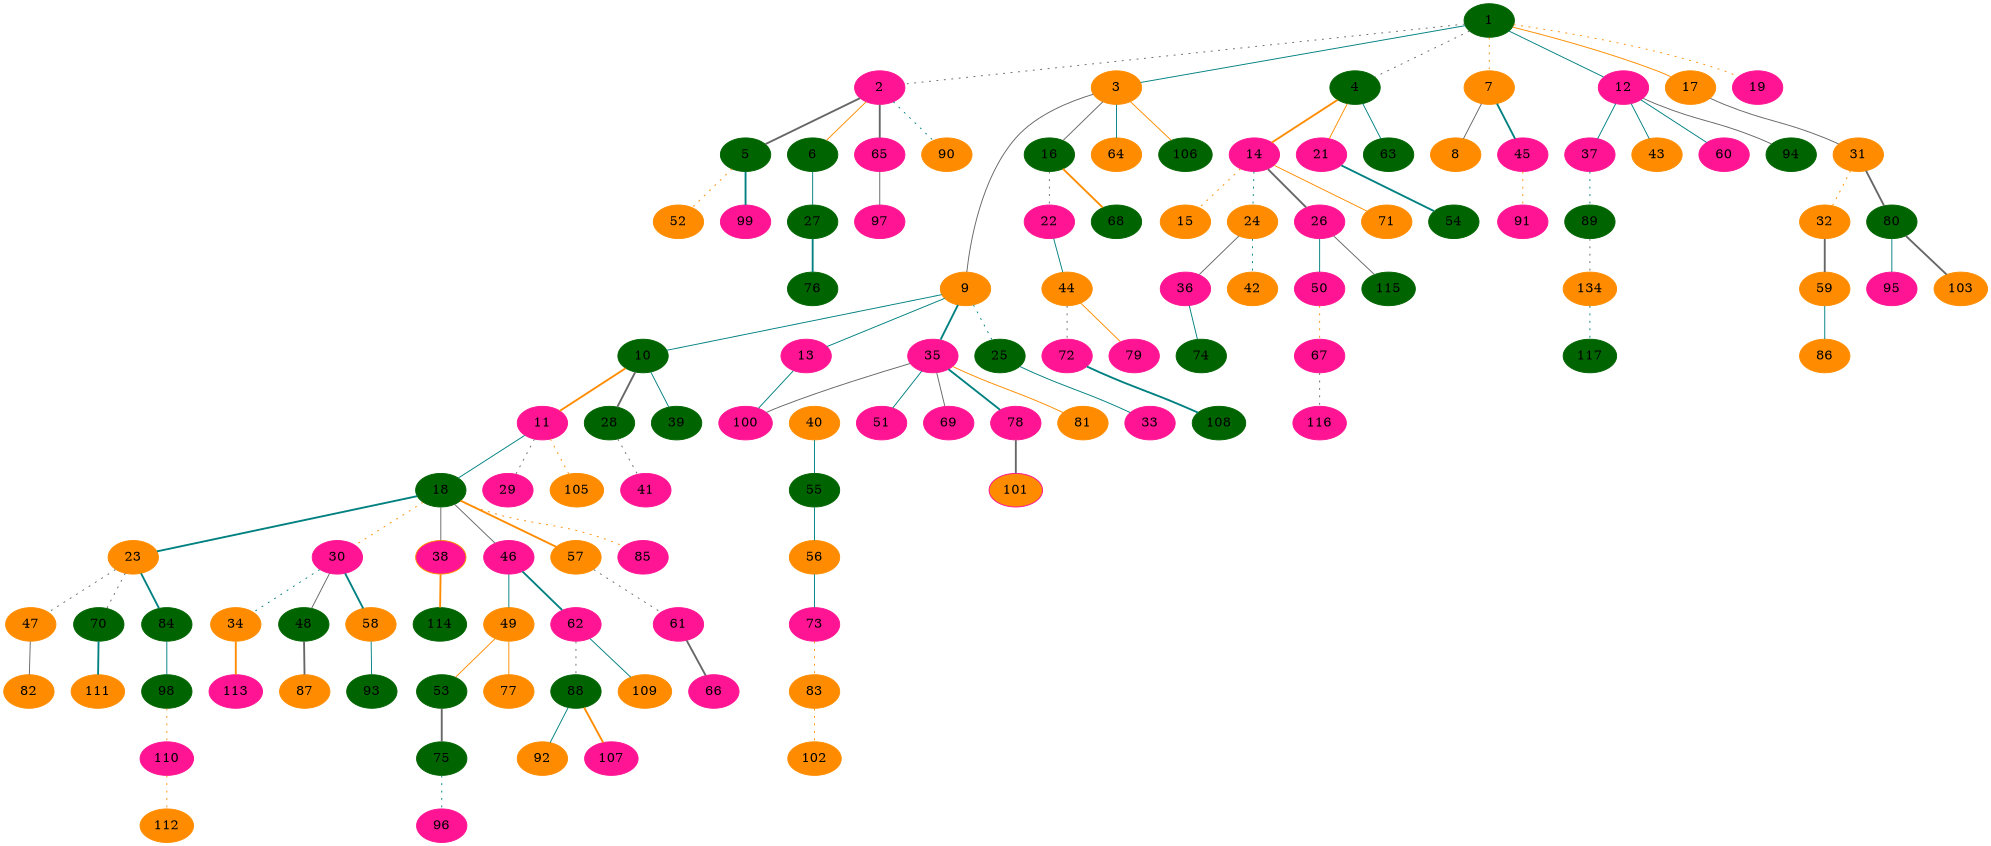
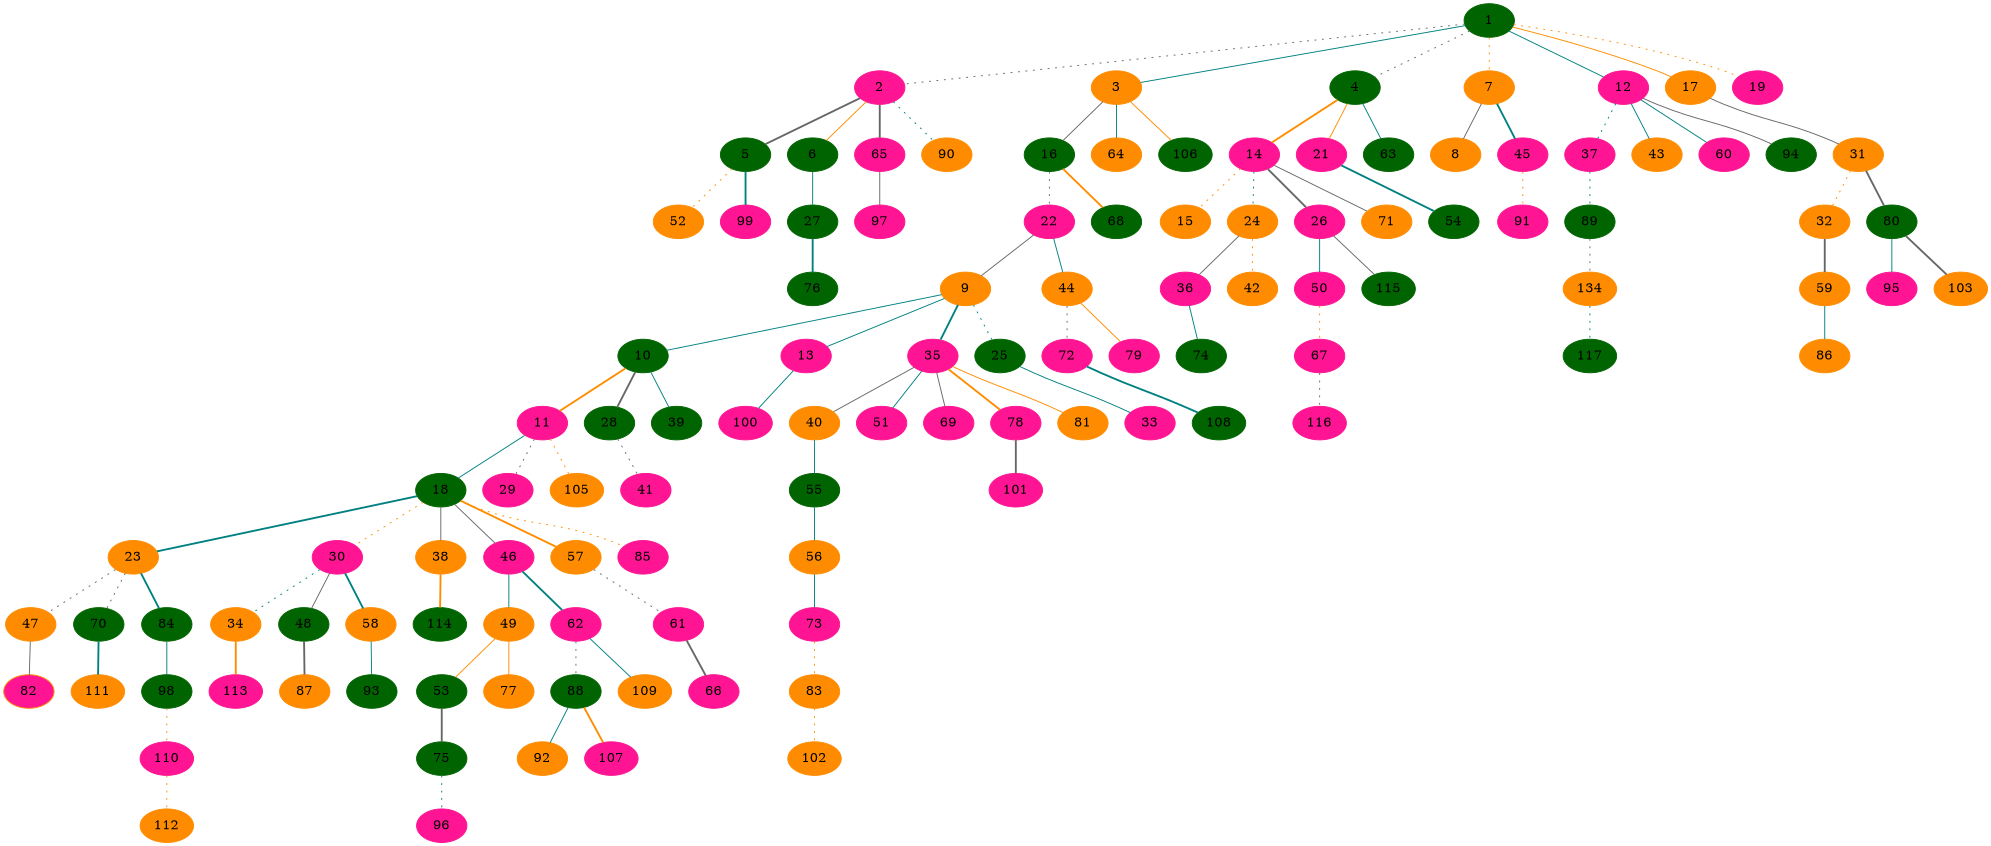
edge "12" -- "37": style solid -> dotted
edge "3" -- "9": now "22" -- "9"
edge "14" -- "71": color darkorange -> gray40
edge "24" -- "42": color teal -> darkorange
edge "35" -- "100": now "35" -- "40"
edge "35" -- "78": color teal -> darkorange
node "101": fillcolor darkorange -> deeppink
node "38": fillcolor deeppink -> darkorange
node "82": fillcolor darkorange -> deeppink
